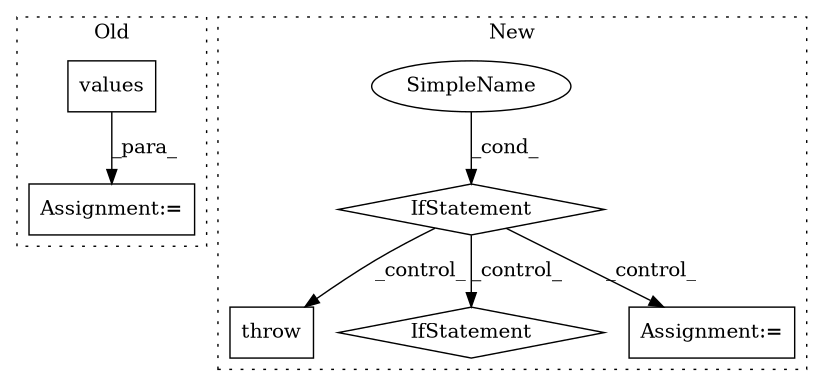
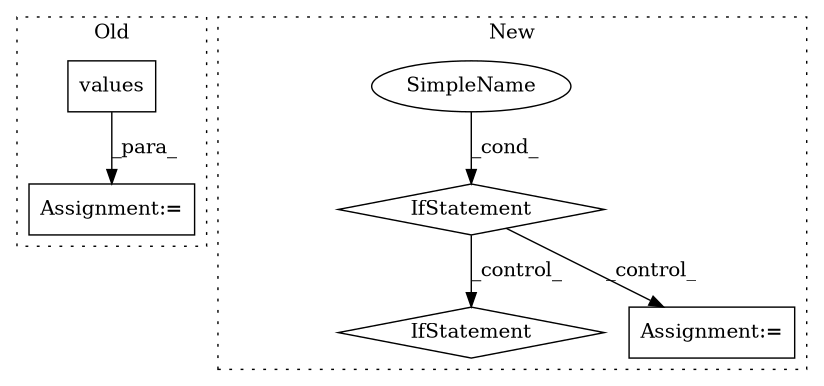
node "throw": removed
